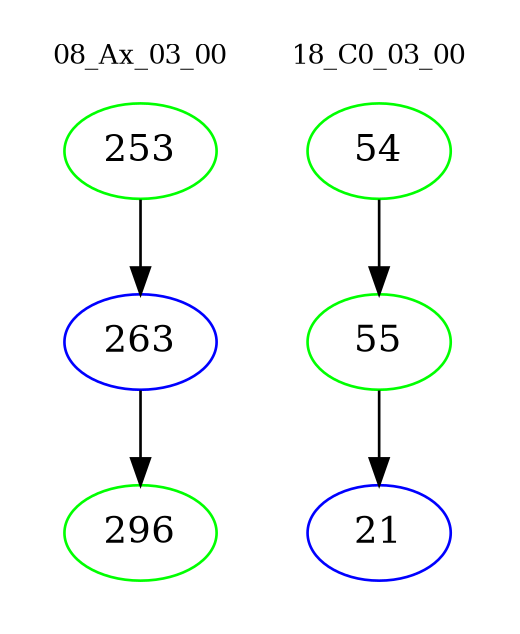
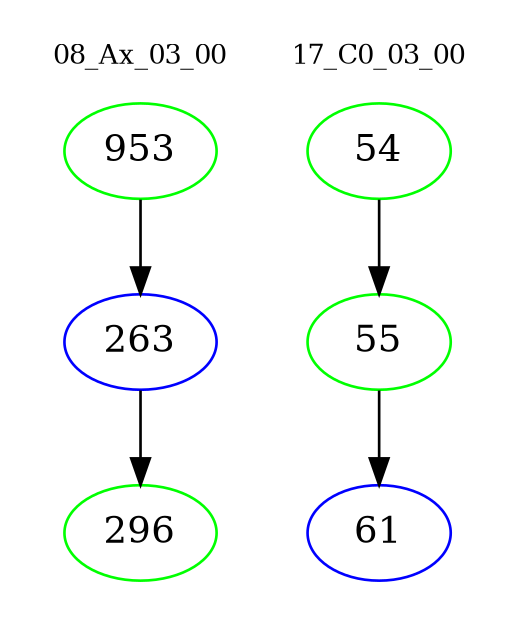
cluster "18_C0_03_00": label "18_C0_03_00" -> "17_C0_03_00"
node "253": label "253" -> "953"
node "21": label "21" -> "61"
